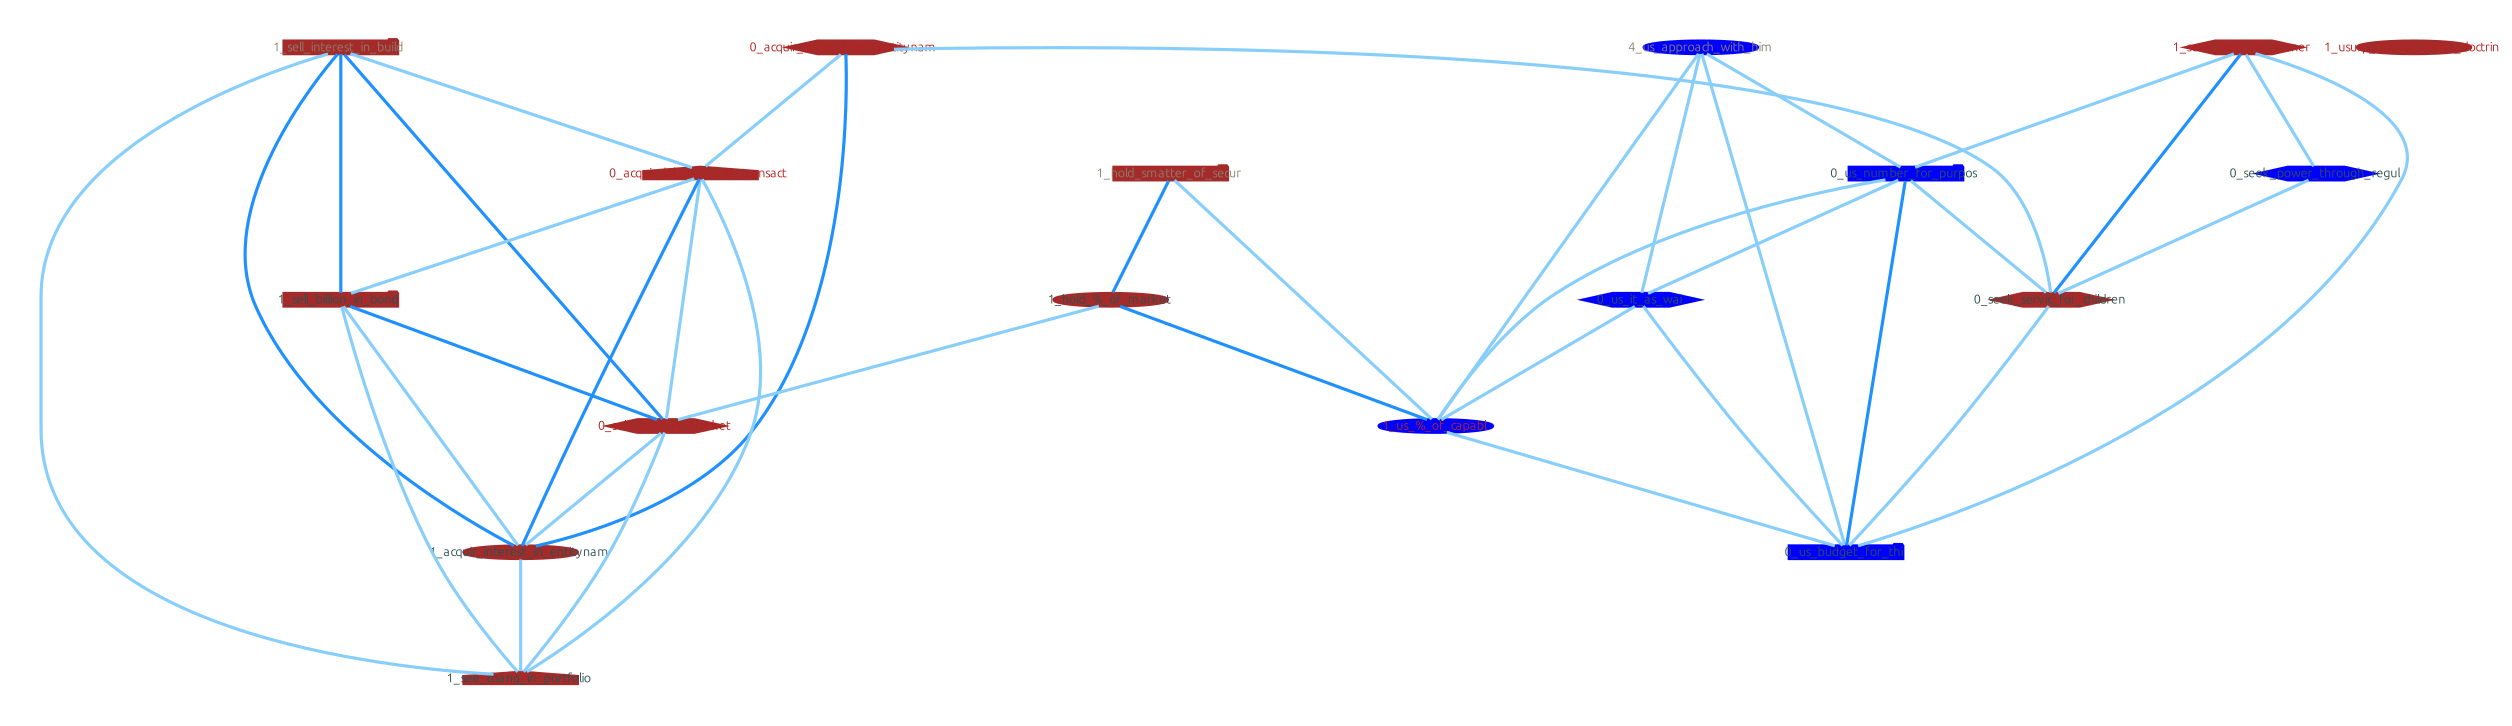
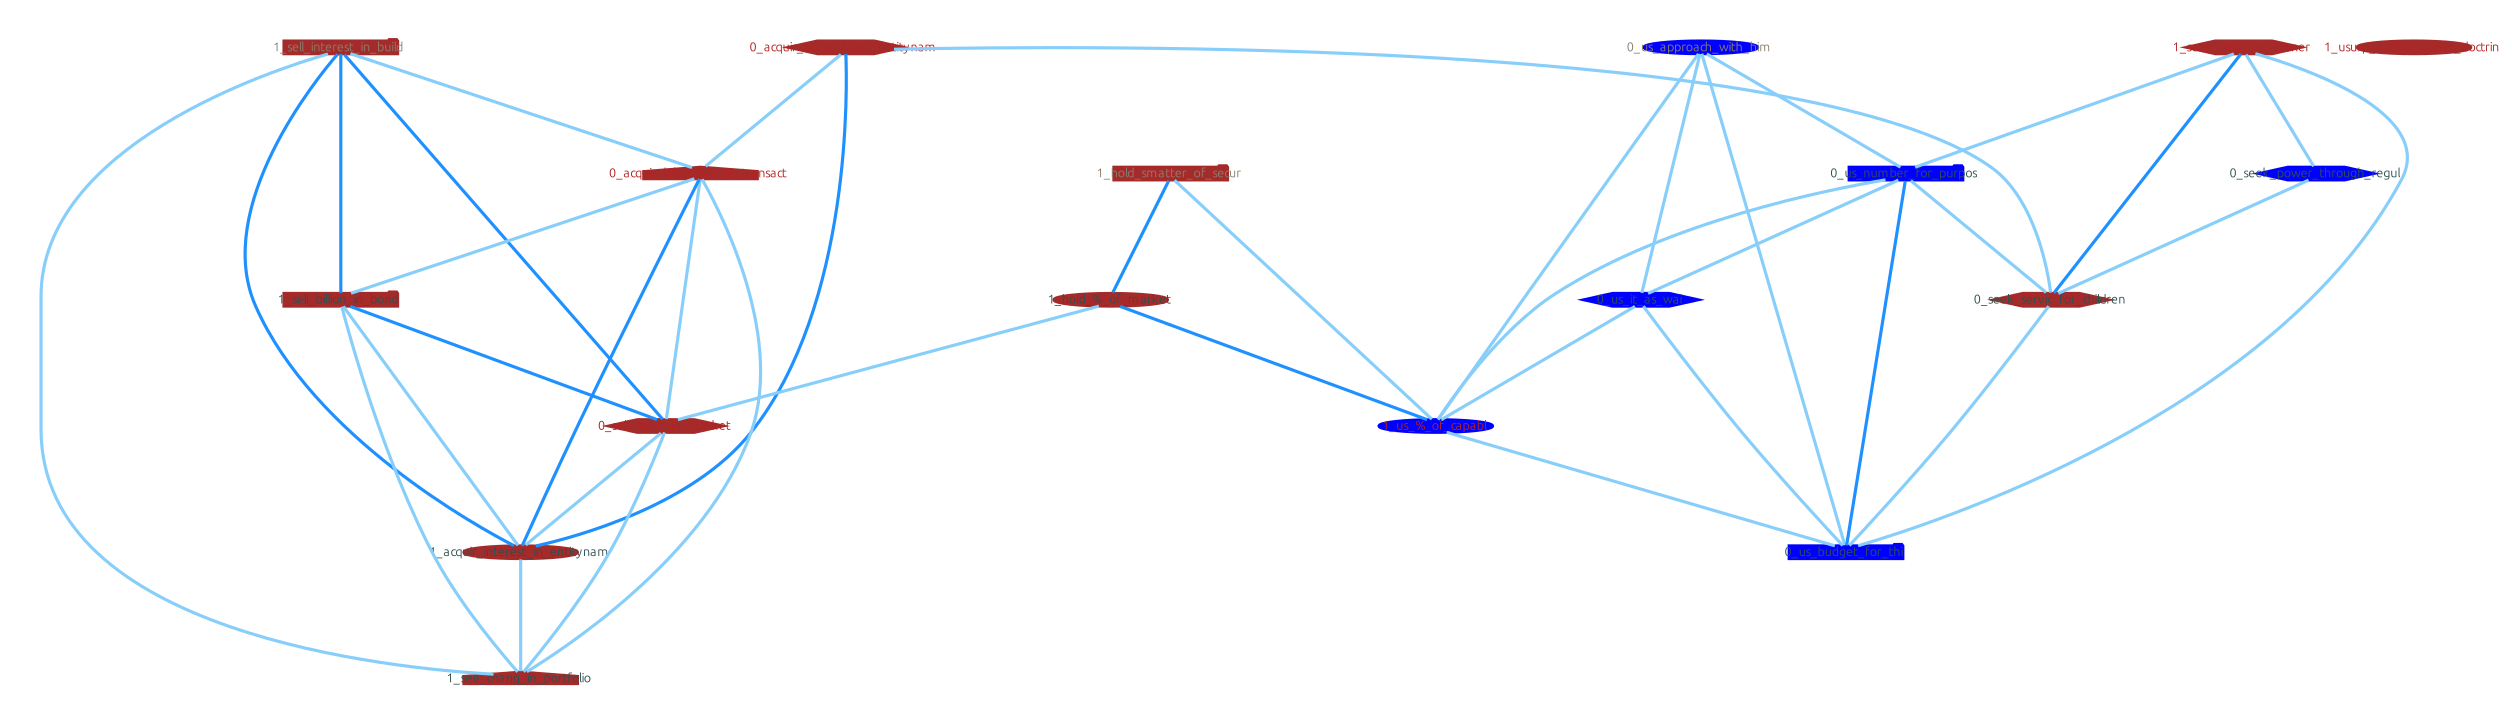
node "4_us_approach_with_him": label "4_us_approach_with_him" -> "0_us_approach_with_him"
